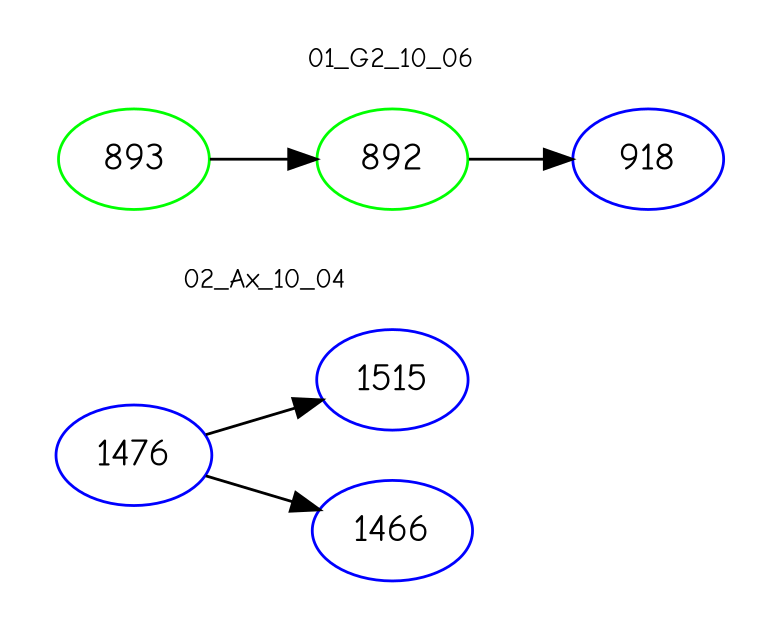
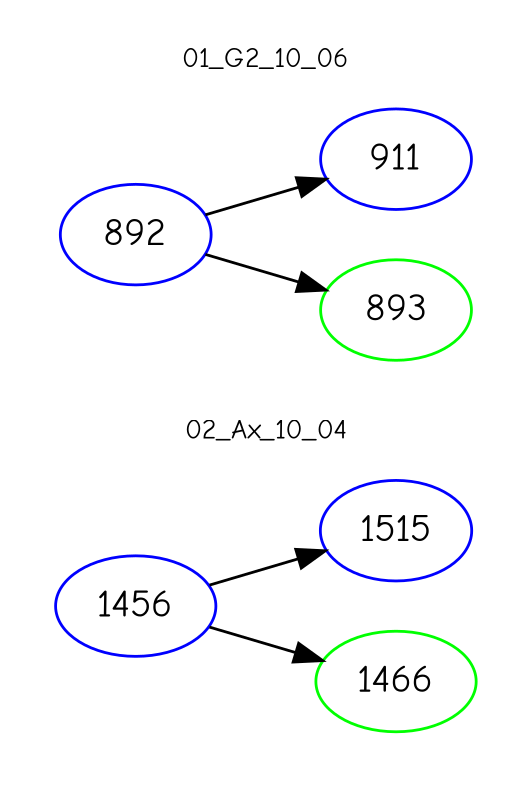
edge "893" -> "892": reversed
node "892": color green -> blue
node "918": label "918" -> "911"
node "1476": label "1476" -> "1456"
node "1466": color blue -> green
